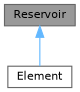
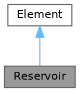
edge "Element" -> "Reservoir": reversed
